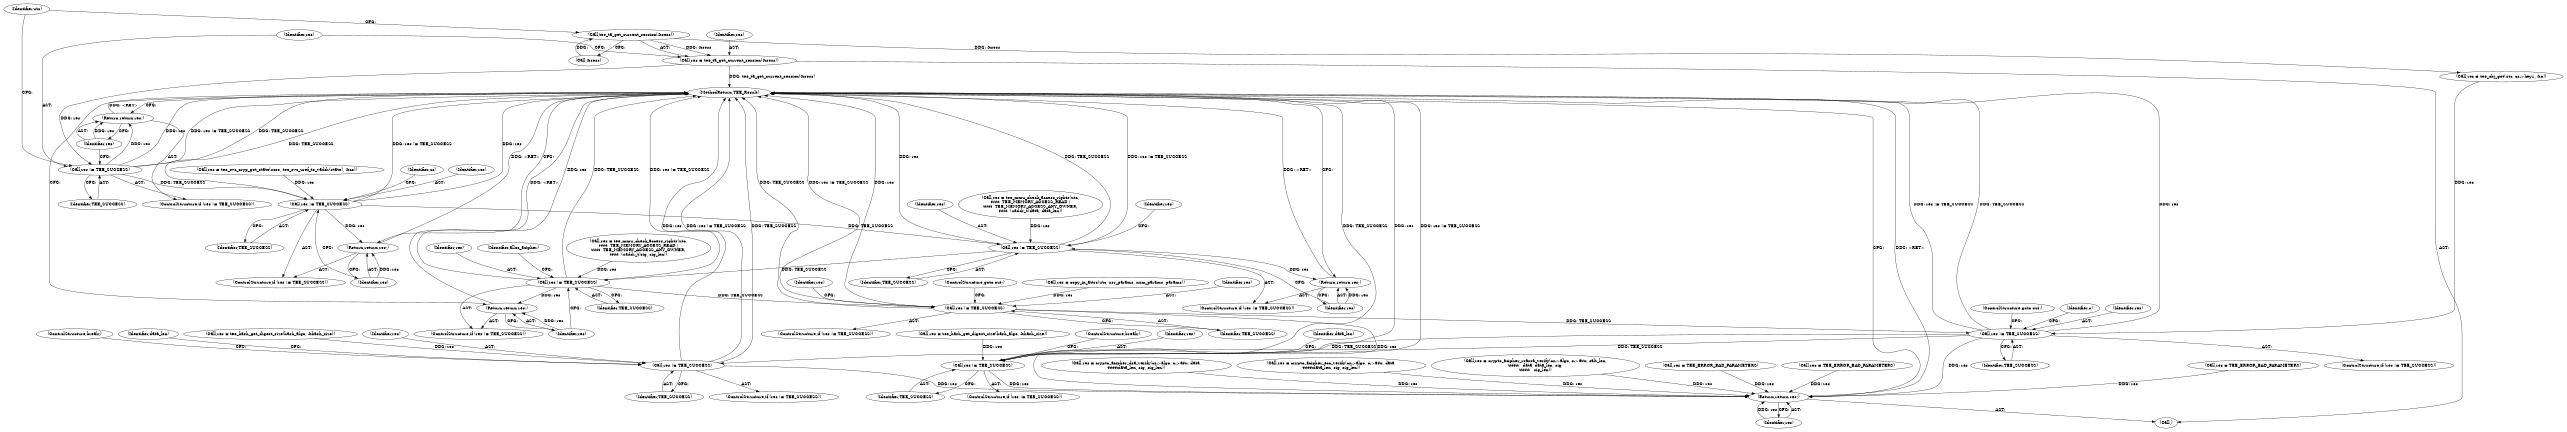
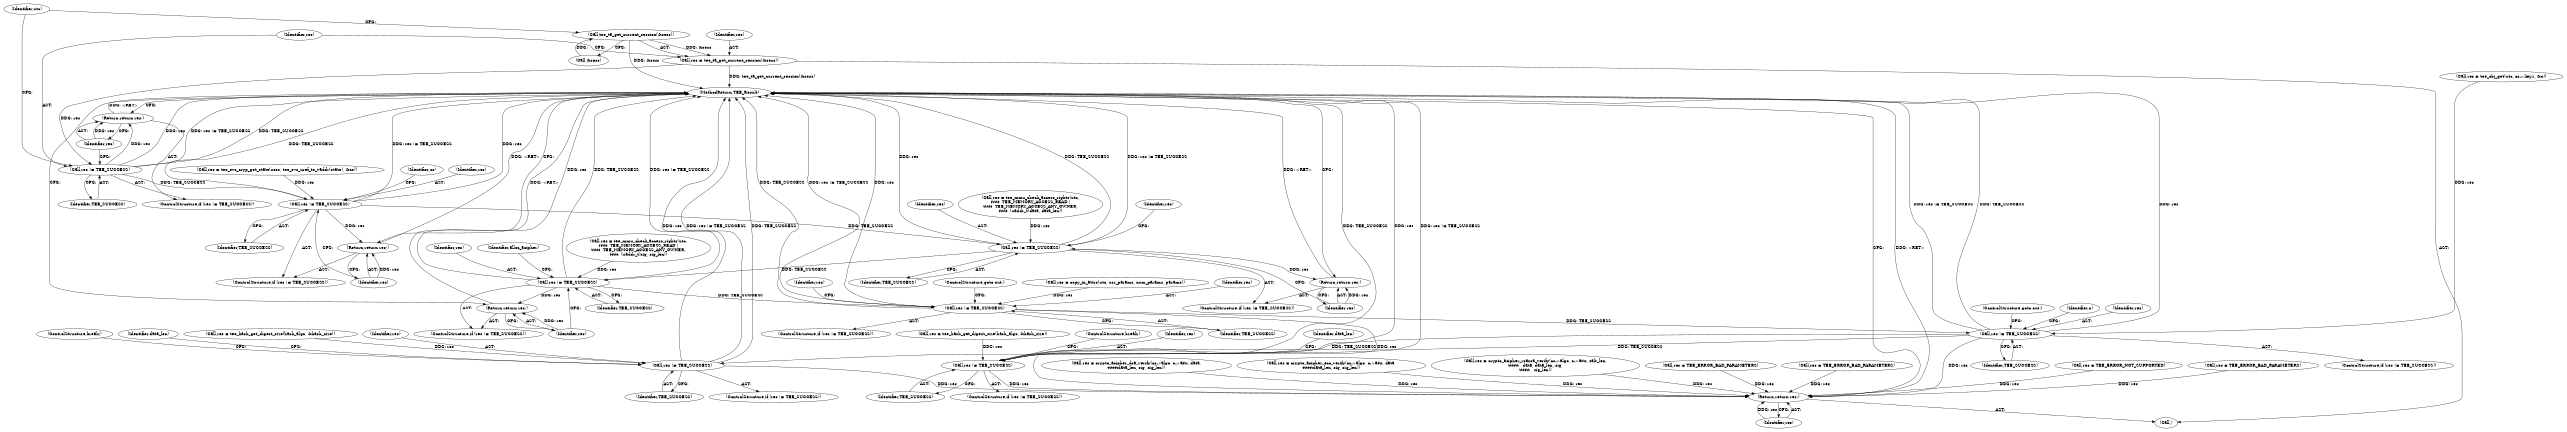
edge "(Call,tee_ta_get_current_session(&sess))" -> "(Call,res = tee_obj_get(utc, cs->key1, &o))": now "(Call,tee_ta_get_current_session(&sess))" -> "(MethodReturn,TEE_Result)"
node "(Call,res = TEE_ERROR_NOT_SUPPORTED)": added
